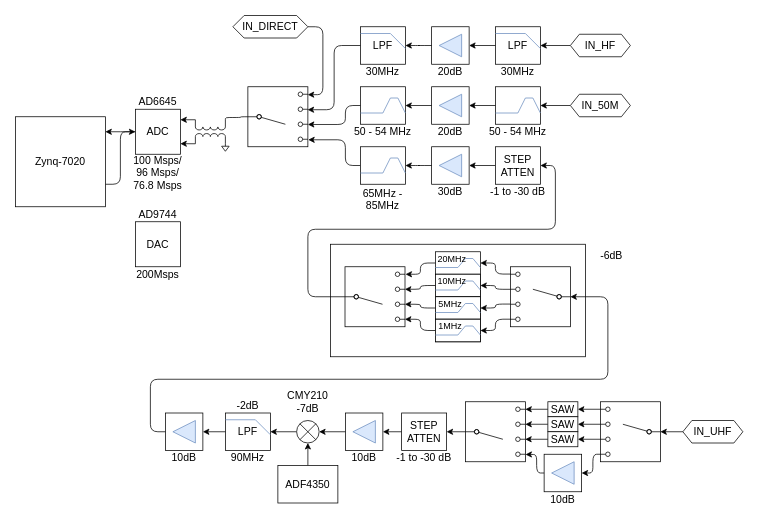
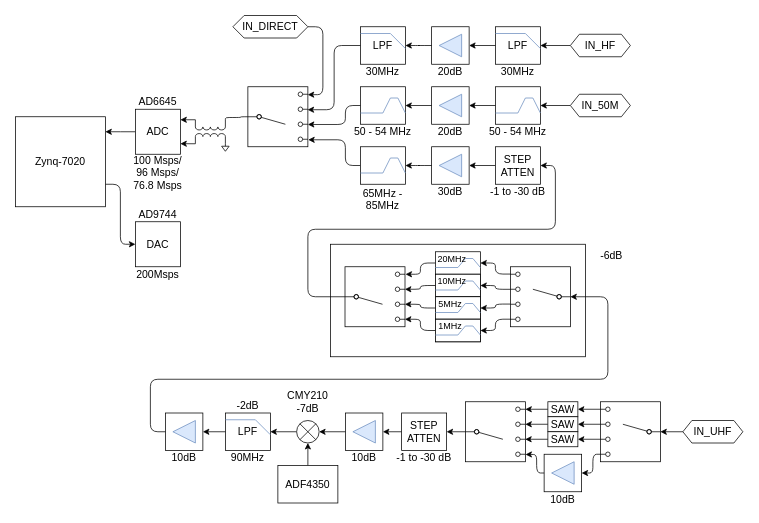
edge "Zynq-7020" -> "ADC": now "Zynq-7020" -> "DAC"
